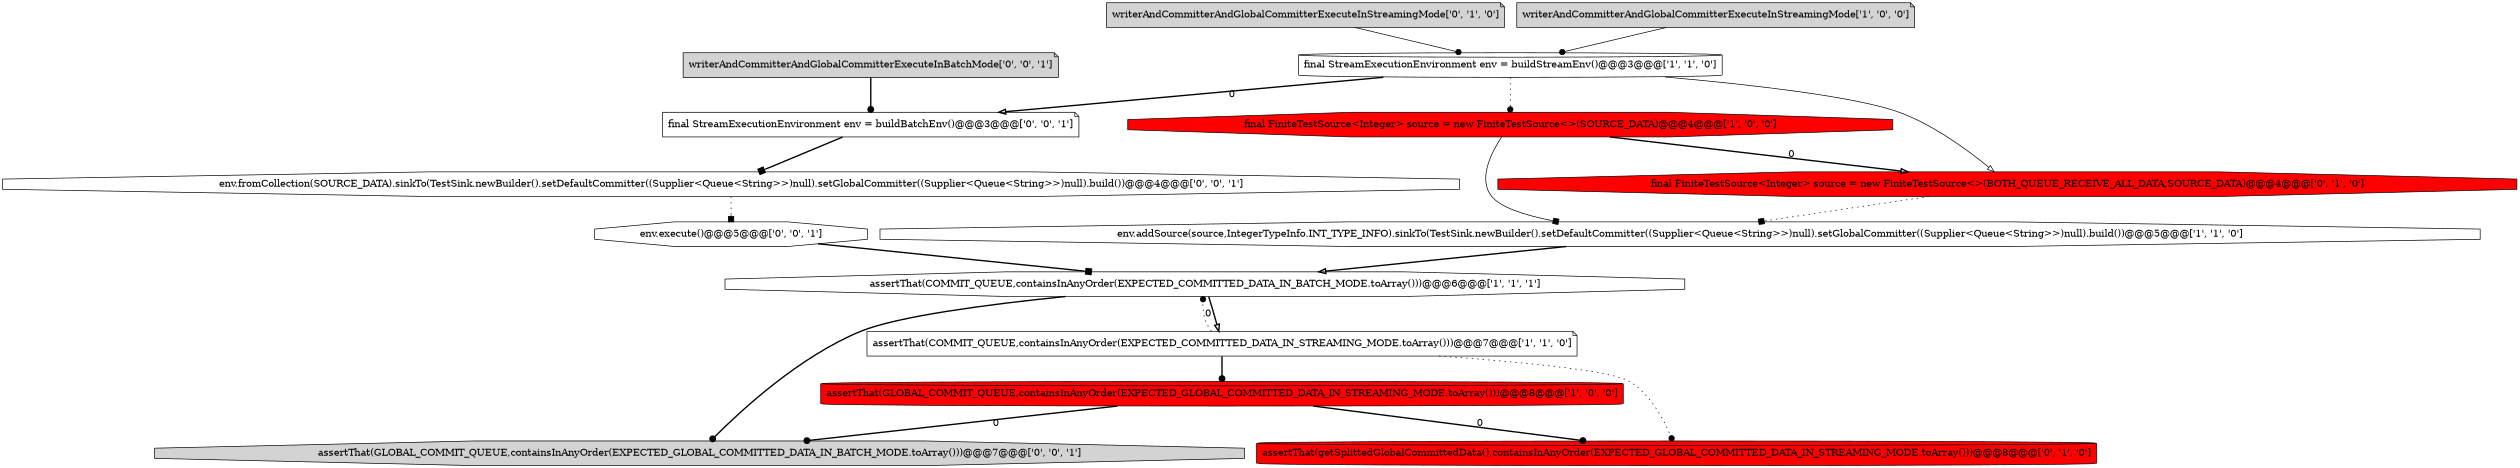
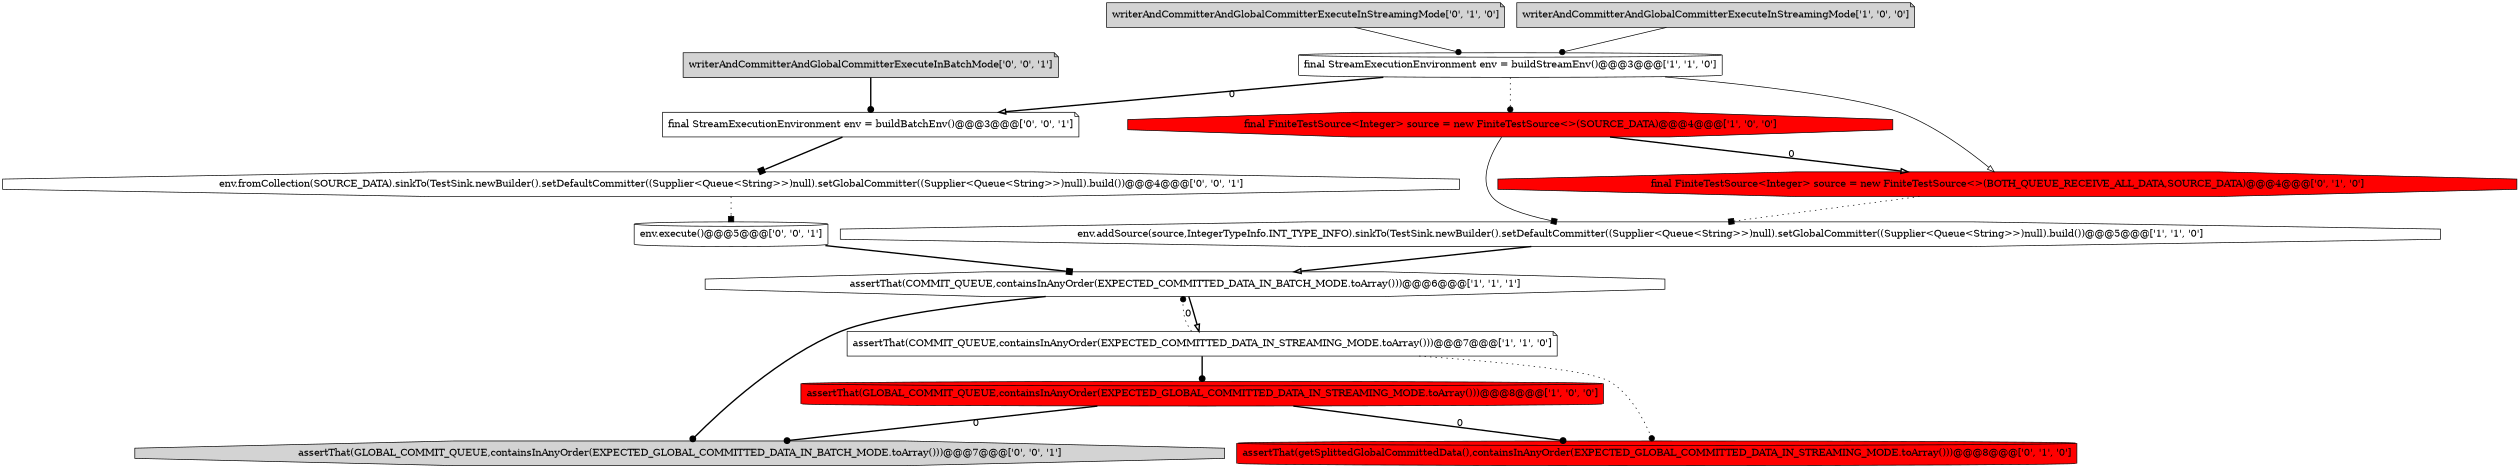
node "env.execute()@@@5@@@['0', '0', '1']": shape octagon -> cylinder
